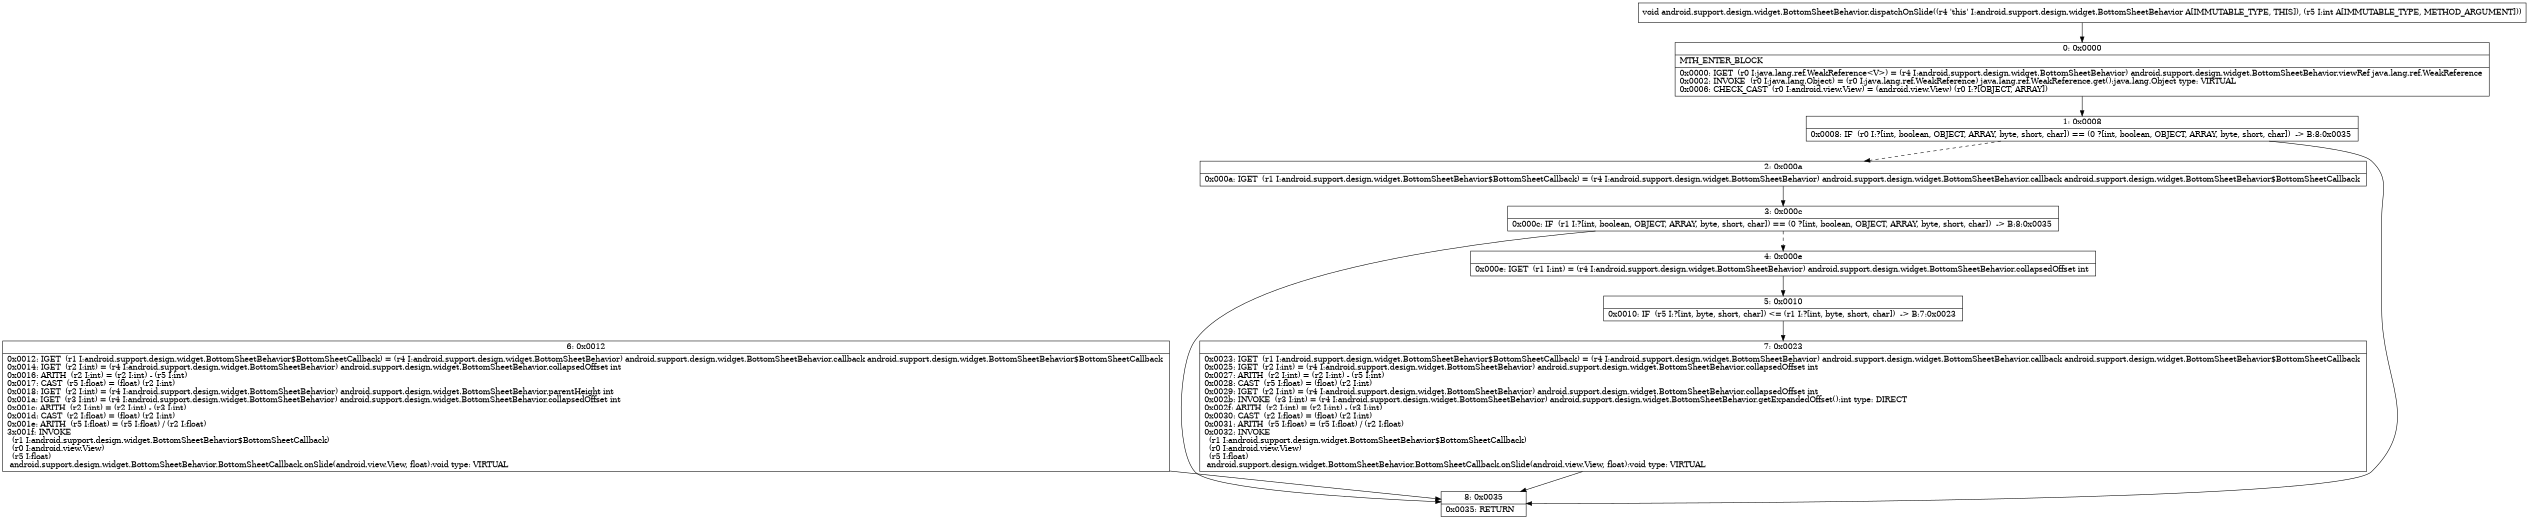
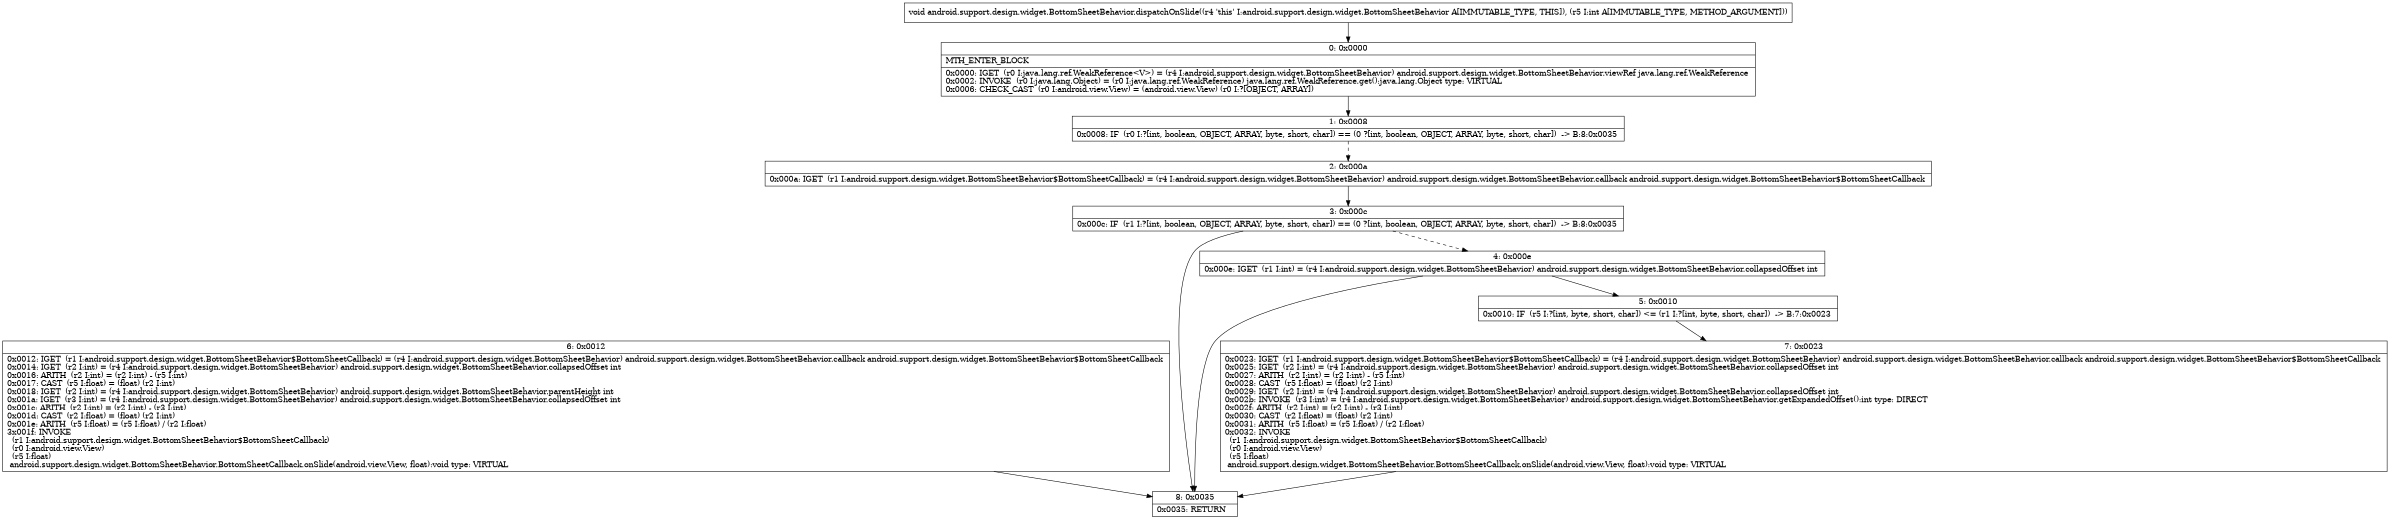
edge "1: 0x0008" -> "8: 0x0035": now "4: 0x000e" -> "8: 0x0035"
